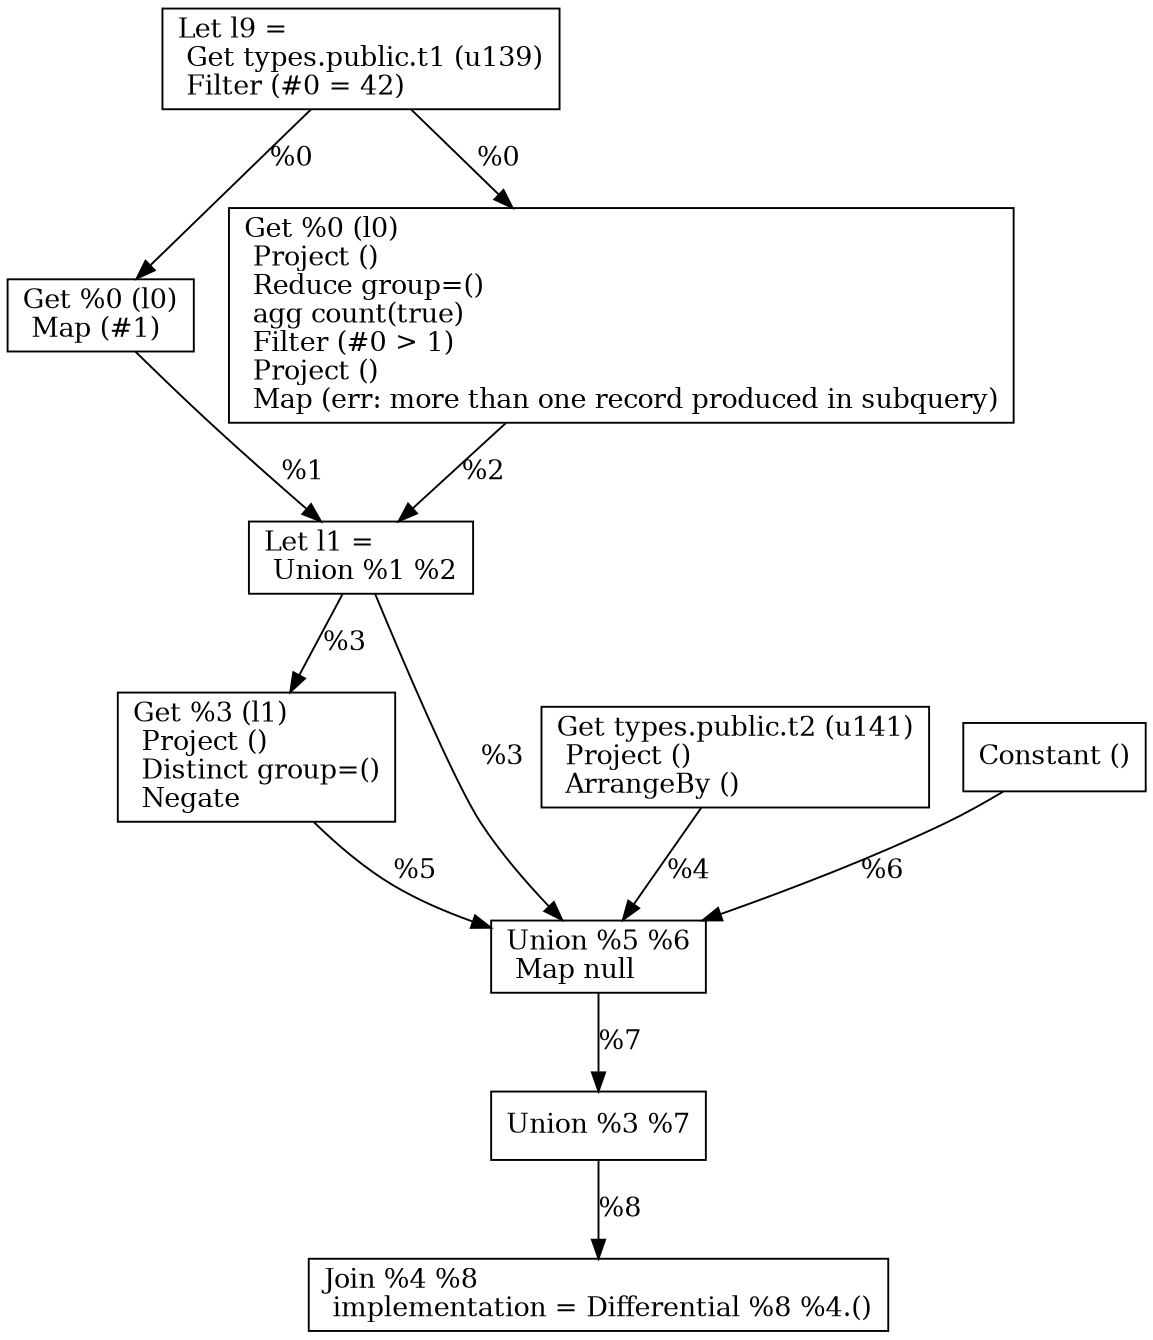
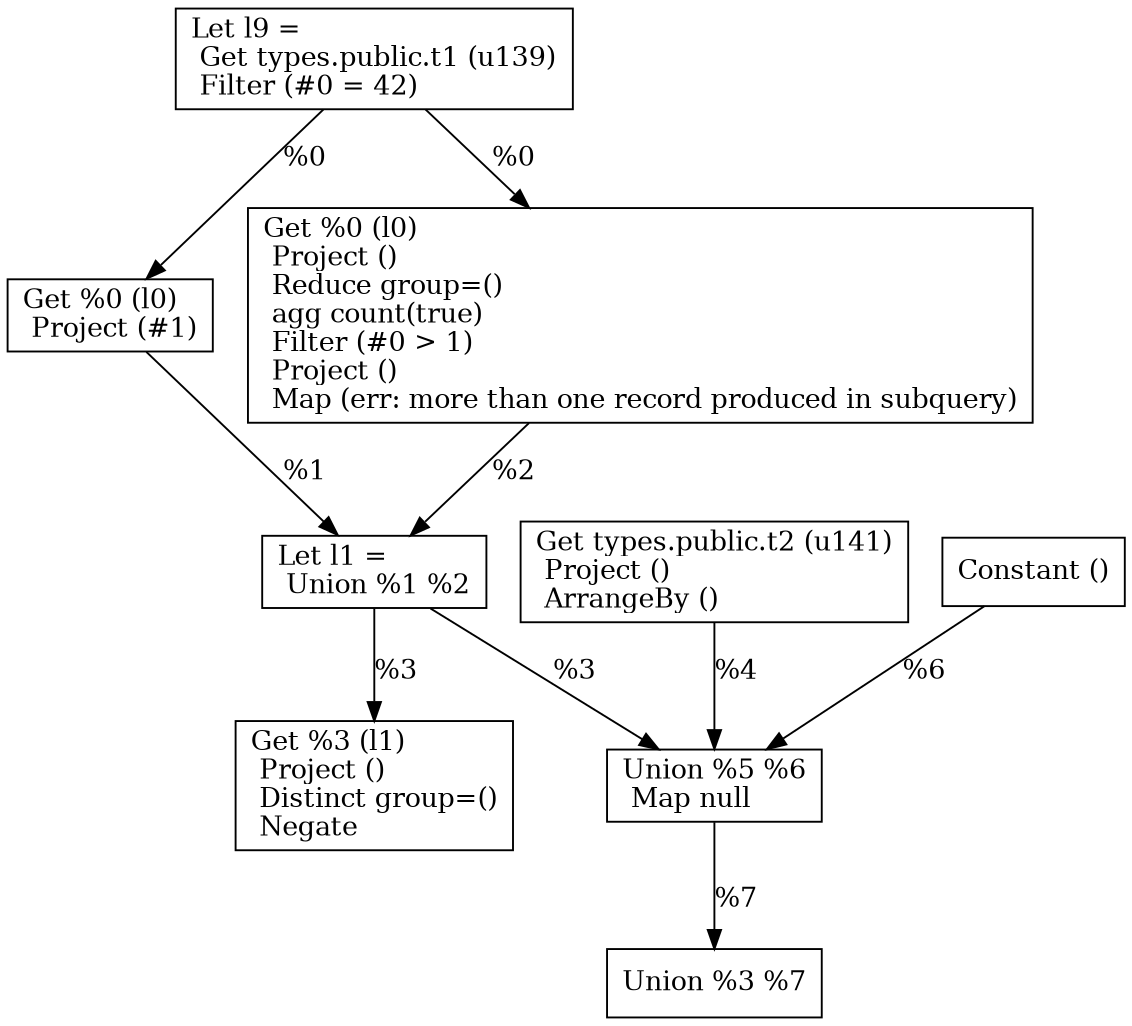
node "Get %0 (l0) Map (#1)": label "Get %0 (l0) Map (#1)" -> "Get %0 (l0) Project (#1)"
edge "Get %3 (l1) Project () Distinct group=() Negate" -> "Union %5 %6 Map null": removed, label "%5"
node "Join %4 %8 implementation = Differential %8 %4.()": removed
